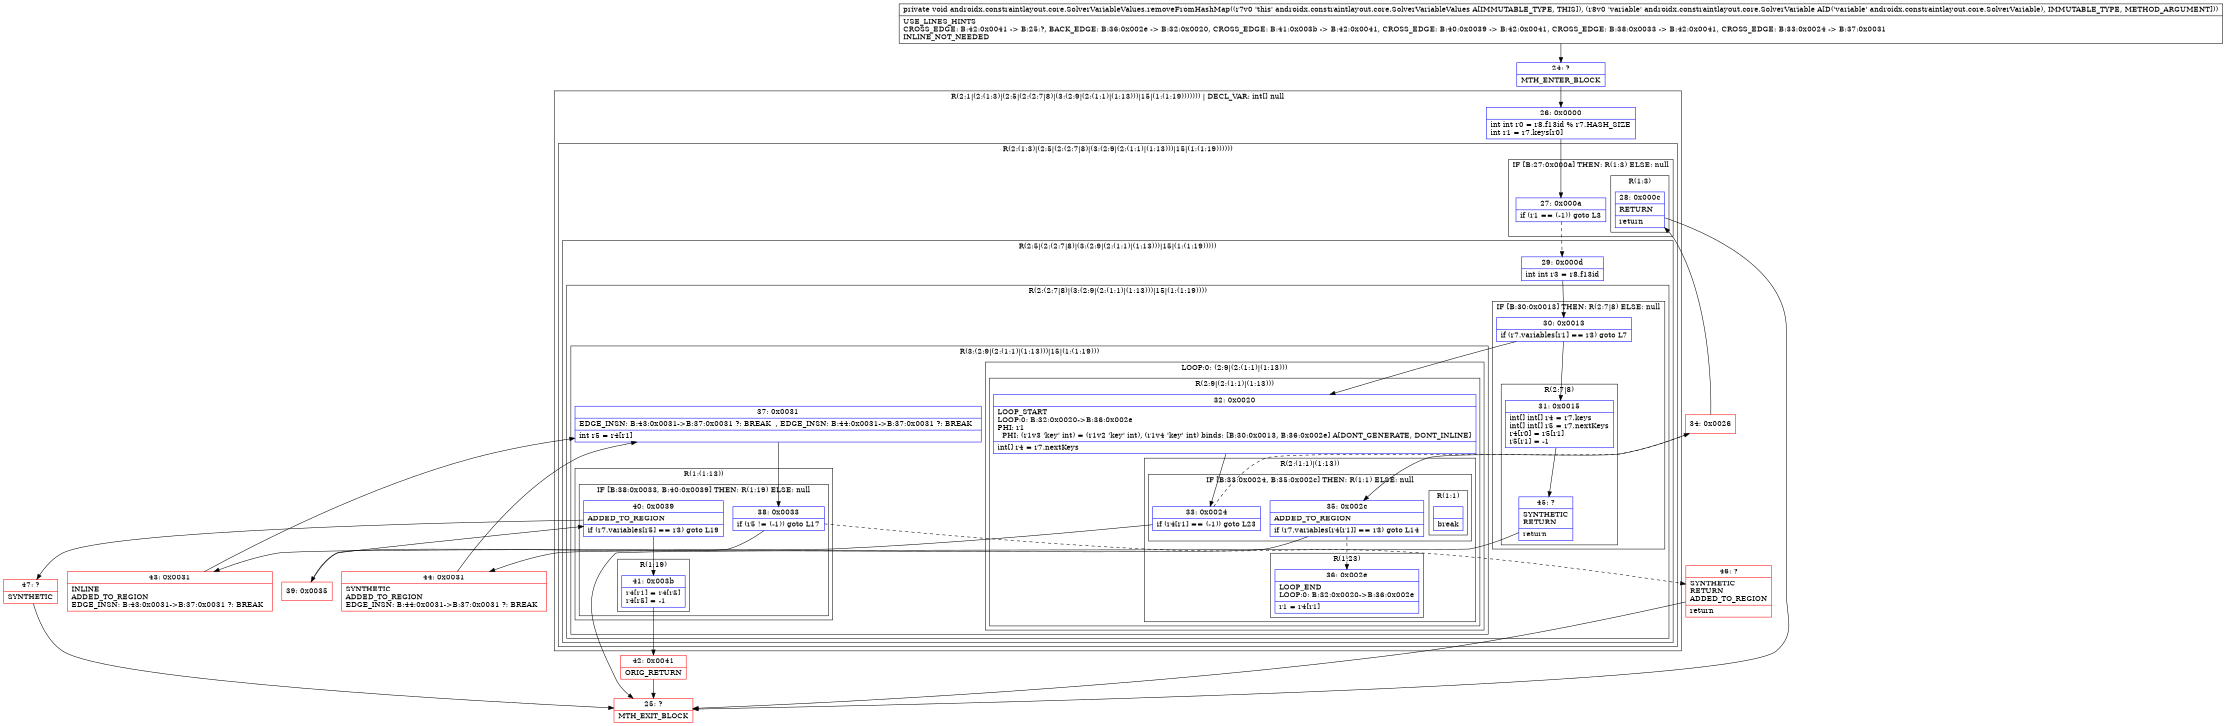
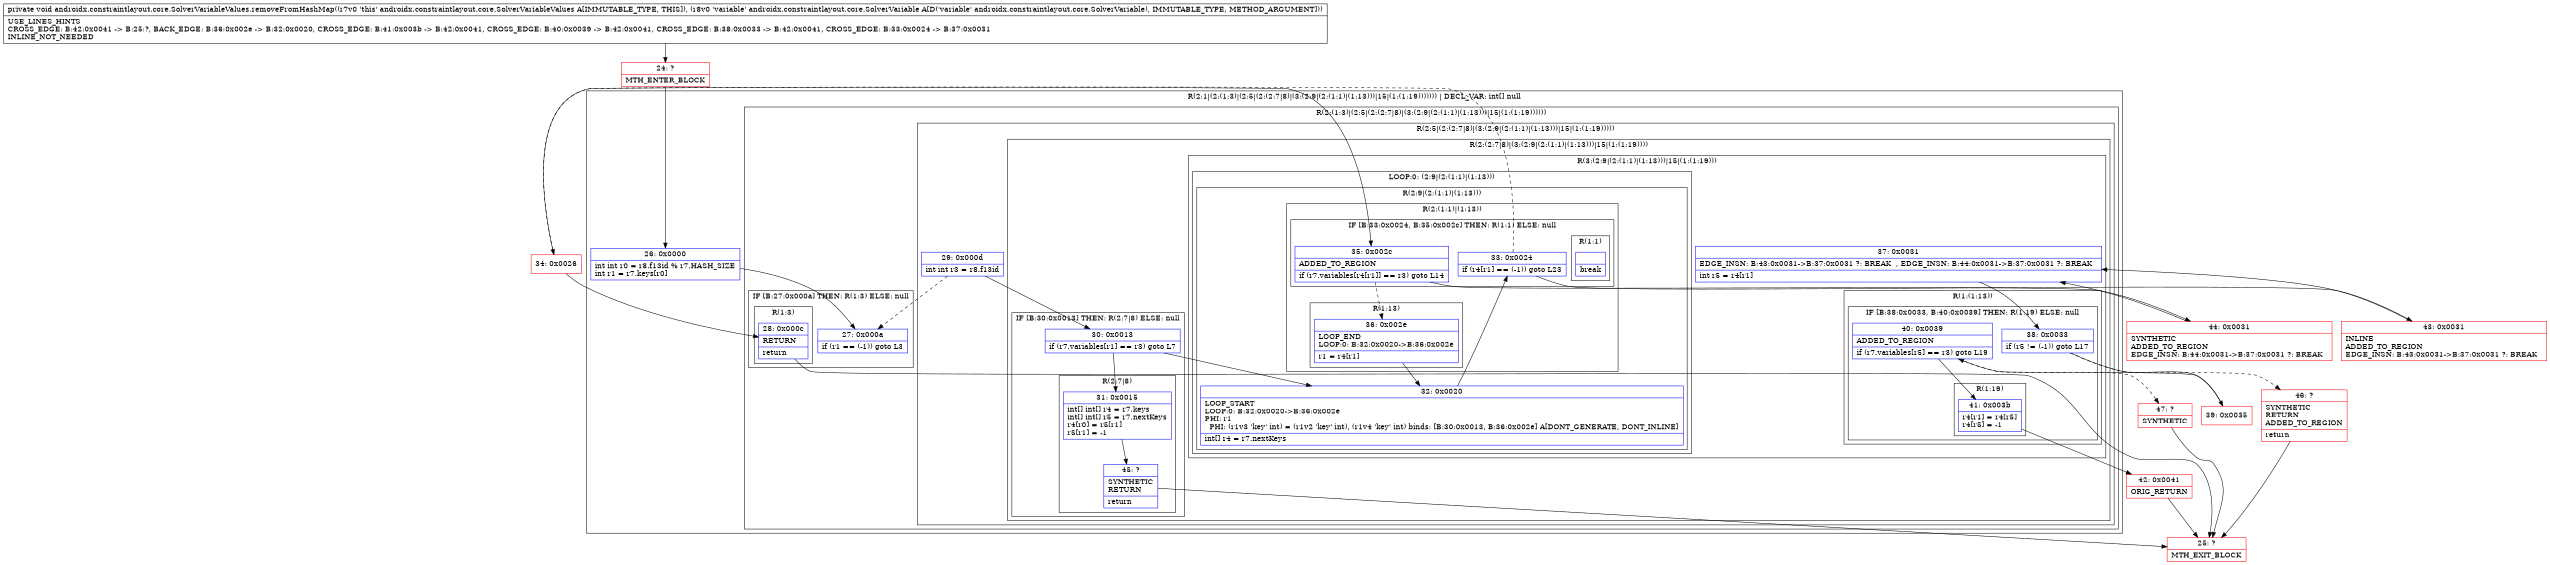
node "24: ?": color blue -> red
edge "27: 0x000a" -> "29: 0x000d": reversed
edge "36: 0x002e" -> "32: 0x0020": added
edge "40: 0x0039" -> "47: ?": style solid -> dashed
cluster "R(1:23)": label "R(1:23)" -> "R(1:13)"
